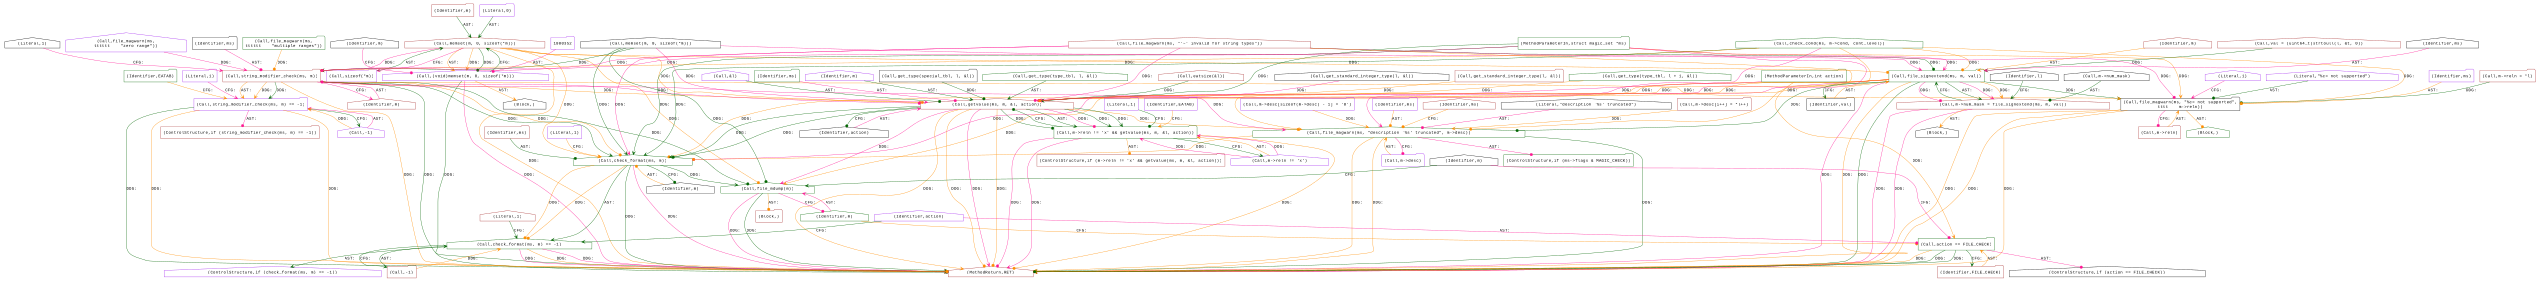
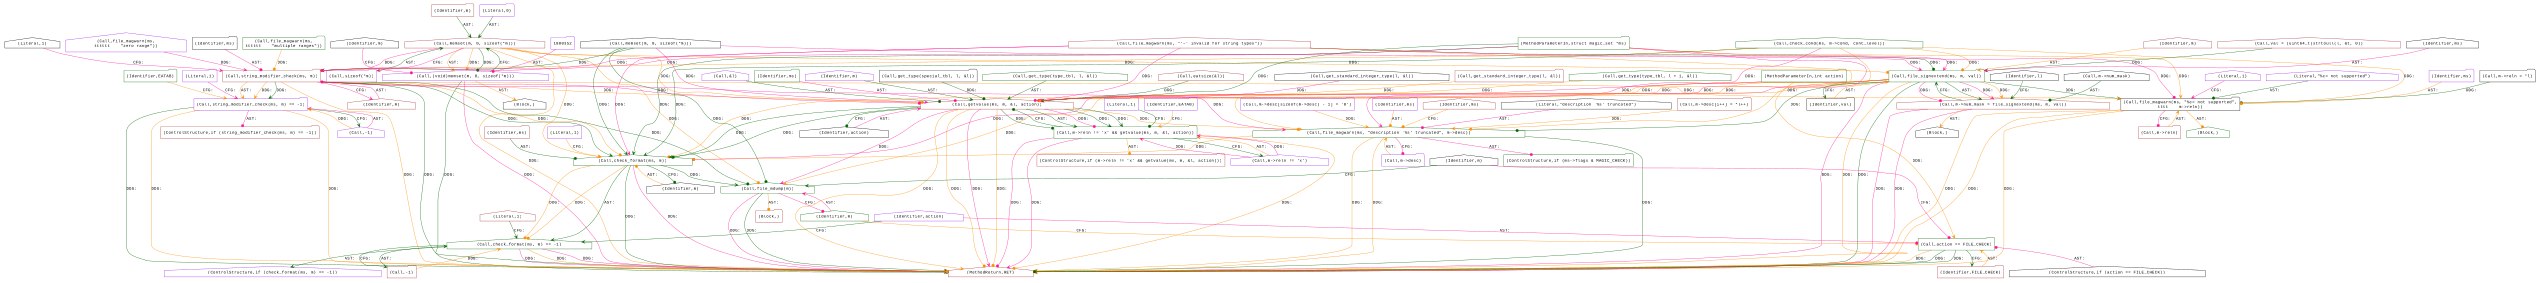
node "(Call,m->reln = *l)": color brown -> black
edge "(Call,action == FILE_CHECK)" -> "(ControlStructure,if (action == FILE_CHECK))": reversed
